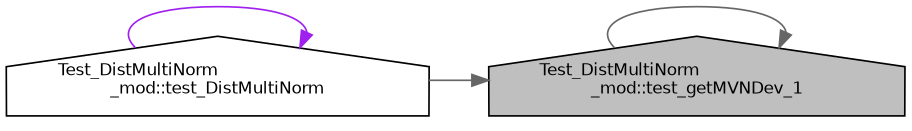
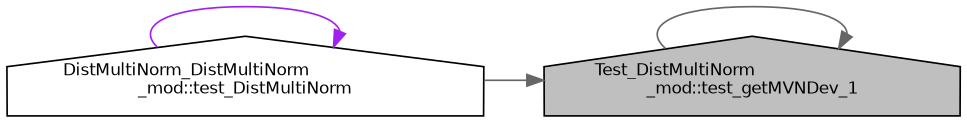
node "Test_DistMultiNorm _mod::test_DistMultiNorm": label "Test_DistMultiNorm _mod::test_DistMultiNorm" -> "DistMultiNorm_DistMultiNorm _mod::test_DistMultiNorm"
